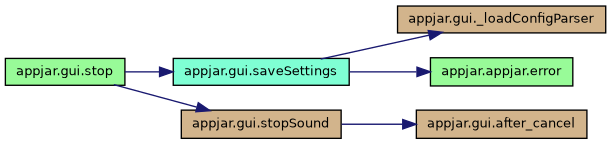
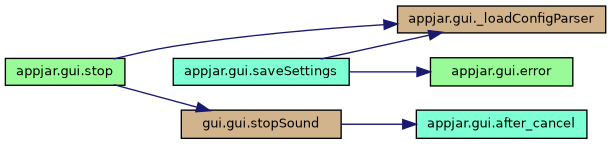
edge "appjar.gui.stop" -> "appjar.gui.saveSettings": now "appjar.gui.stop" -> "appjar.gui._loadConfigParser"
node "appjar.appjar.error": label "appjar.appjar.error" -> "appjar.gui.error"
node "appjar.gui.stopSound": label "appjar.gui.stopSound" -> "gui.gui.stopSound"
node "appjar.gui.after_cancel": fillcolor tan -> aquamarine
